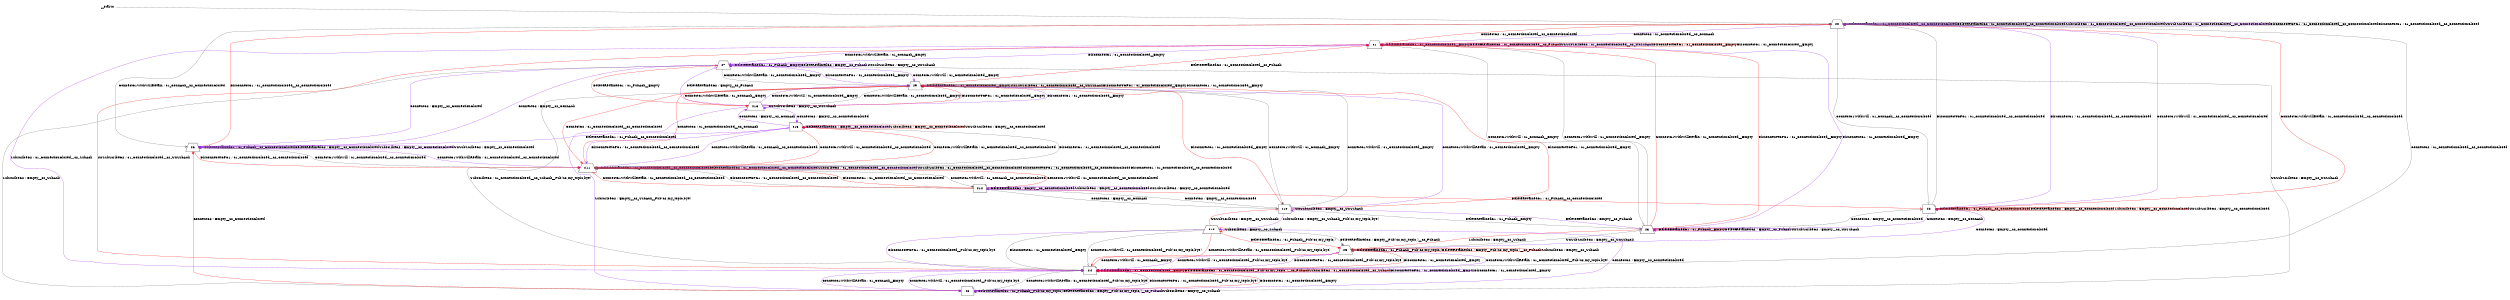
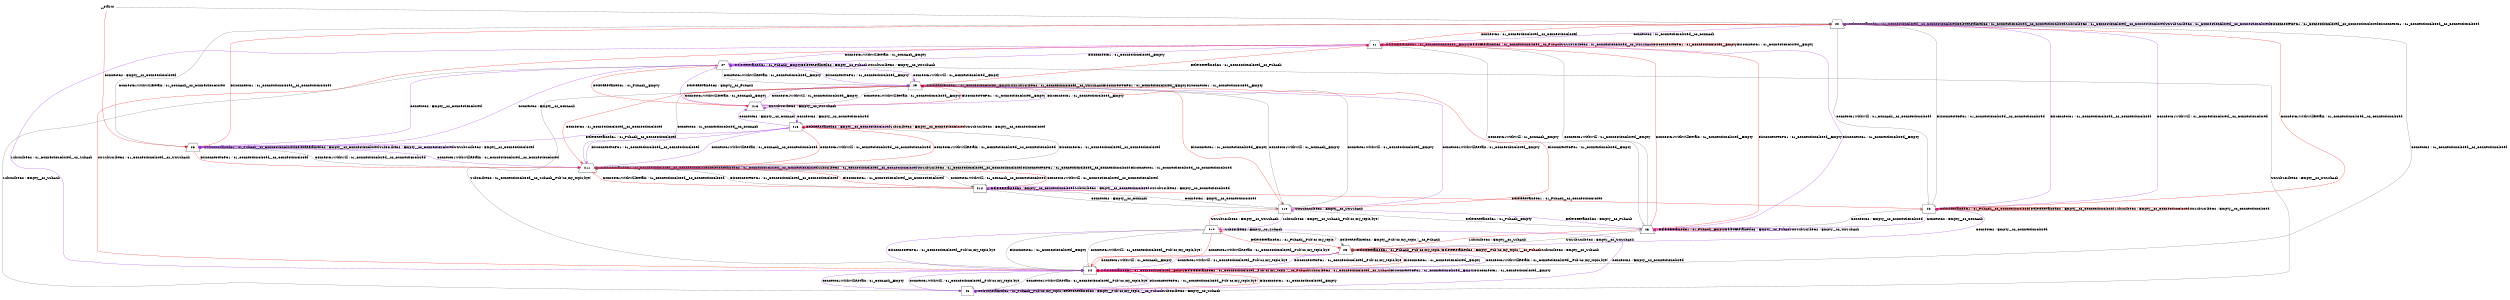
edge "s11" -> "s9": color red -> gray40
edge "s13" -> "s8": removed, label "SubscribeC2 / Empty__c2_SubAck__Pub(c2,my_topic,bye)"
edge "s8" -> "s6": now "__start0" -> "s6"
